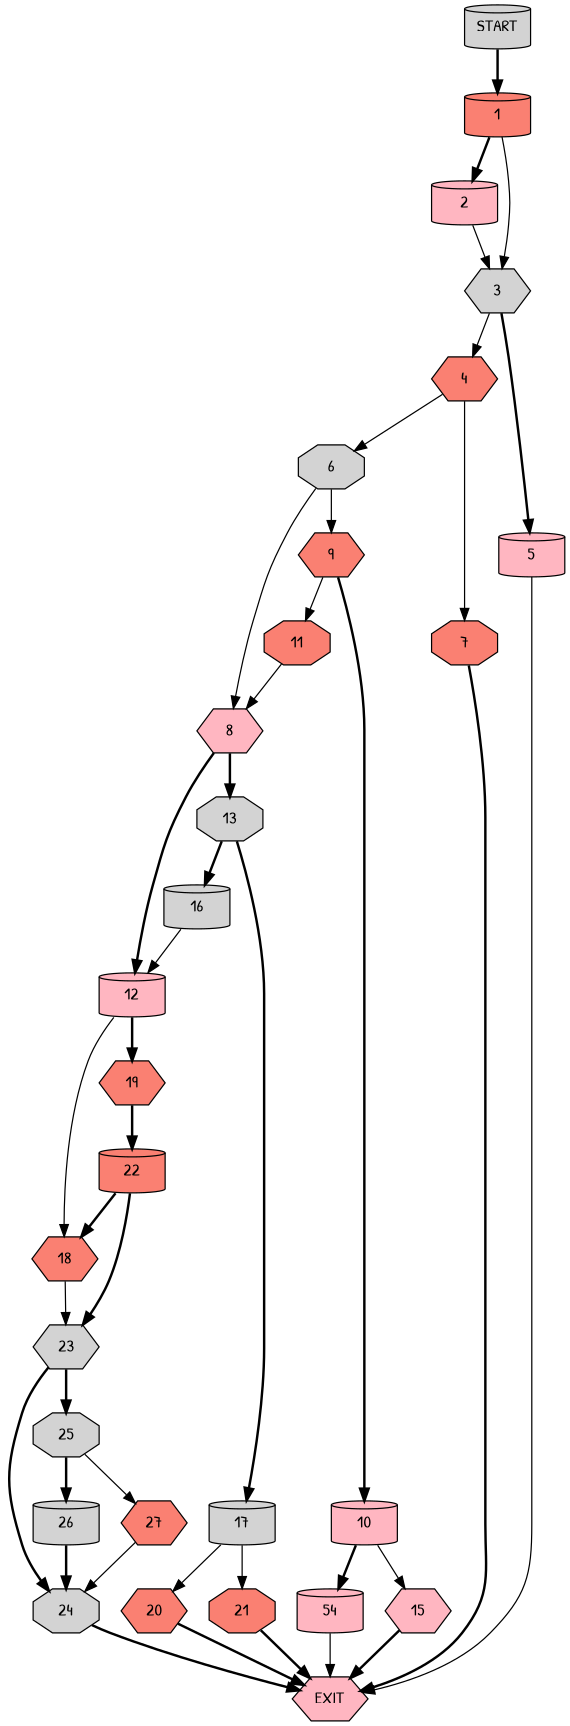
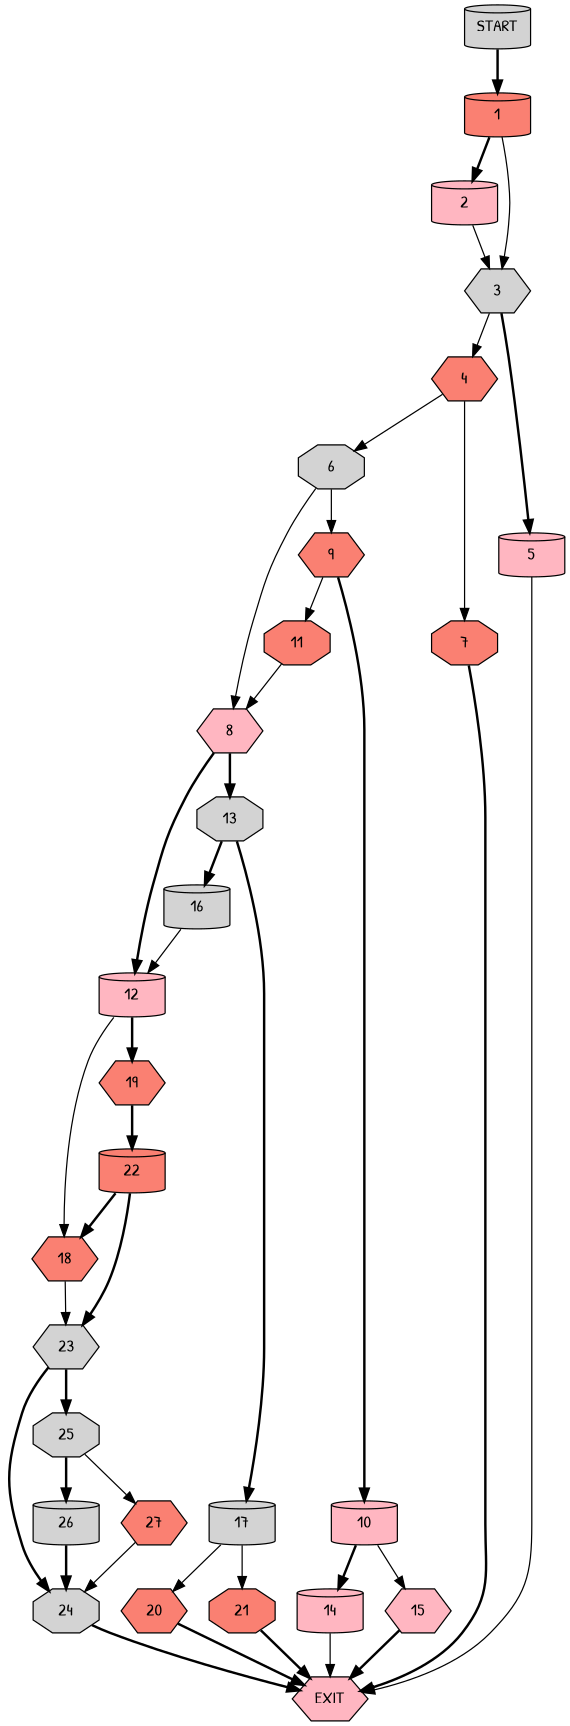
node "54": label "54" -> "14"
